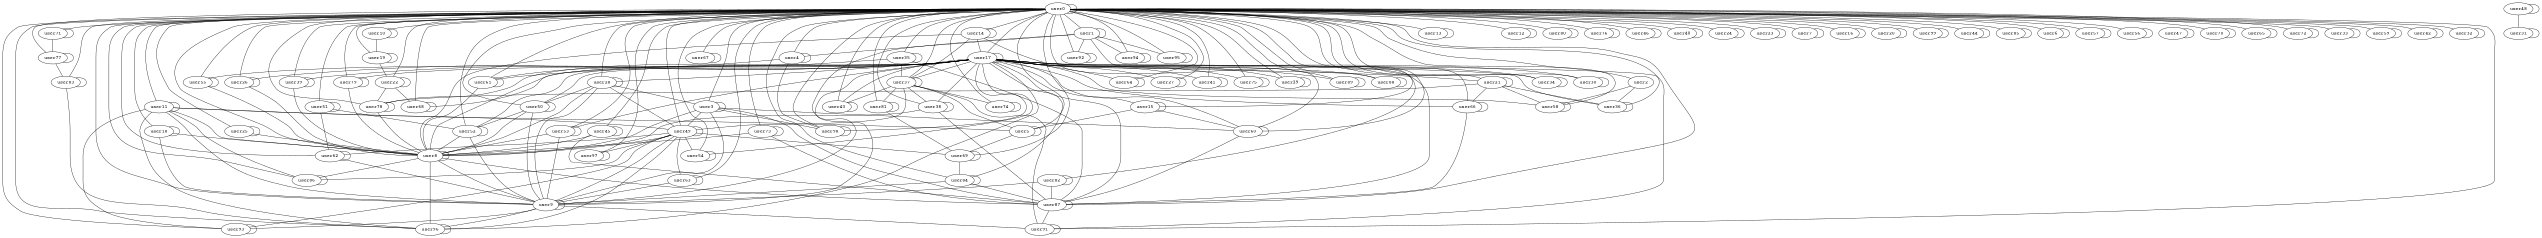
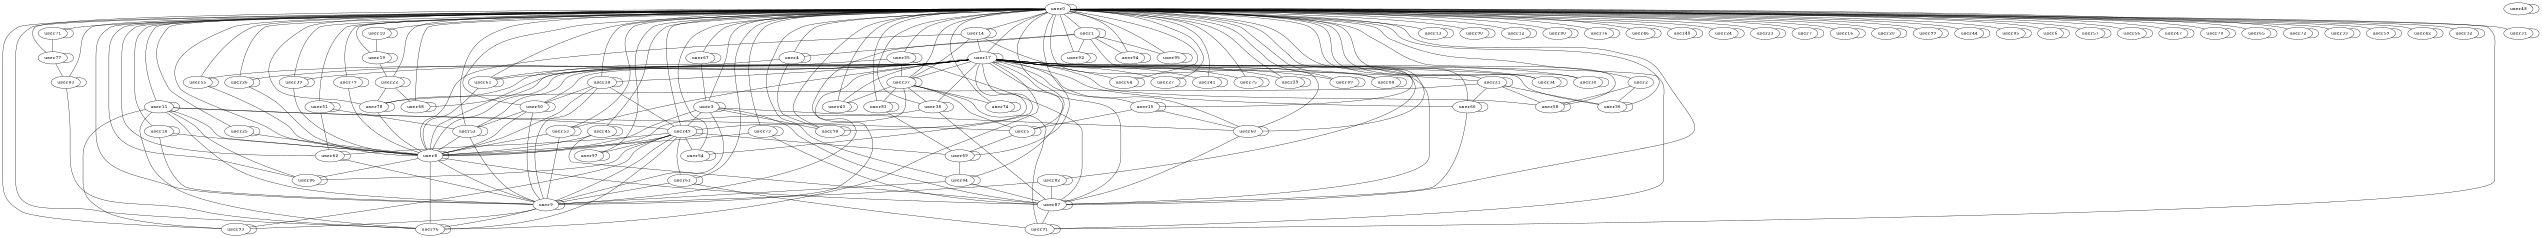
edge "user0" -- "user47": added
edge "user48" -- "user31": now "user0" -- "user31"
node "user90": added
edge "user17" -- "user79": now "user17" -- "user8"
edge "user28" -- "user3": now "user67" -- "user3"
edge "user9" -- "user91": now "user63" -- "user91"
